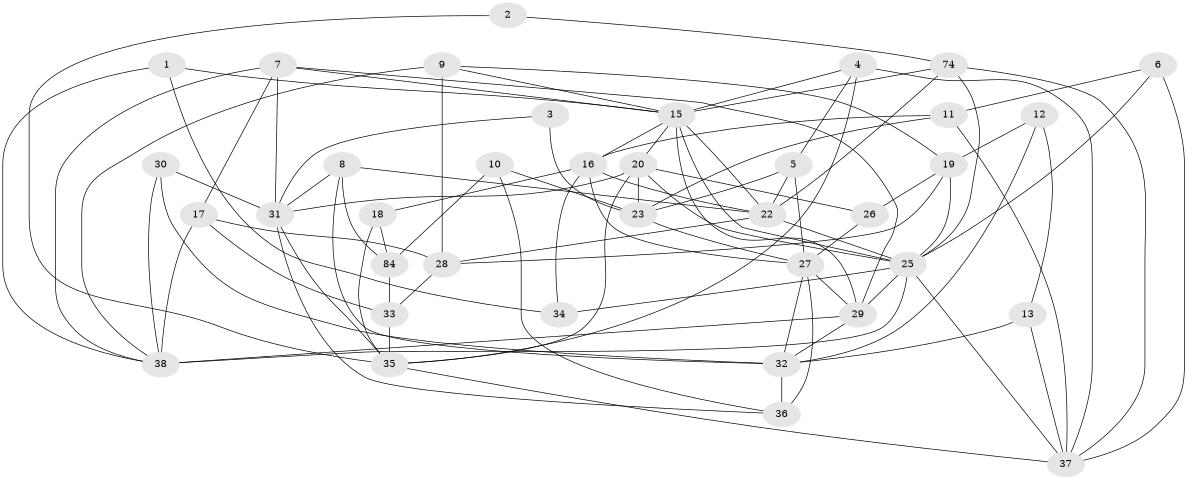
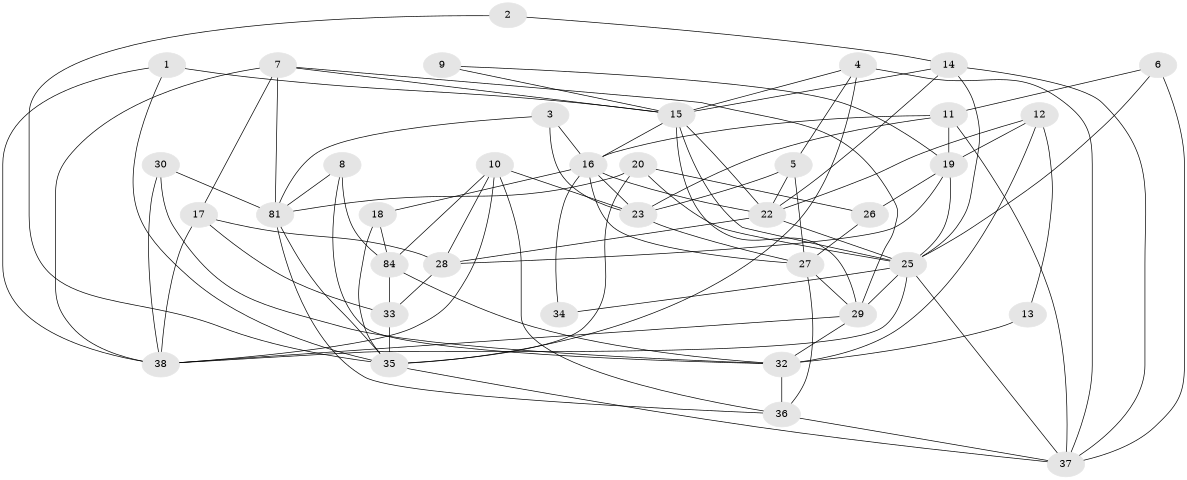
node "74": label "74" -> "14"
edge "15" -- "20": removed
edge "11" -- "19": added
edge "3" -- "16": added
edge "9" -- "38": now "10" -- "38"
edge "9" -- "28": now "10" -- "28"
edge "8" -- "22": now "12" -- "22"
edge "20" -- "23": now "16" -- "23"
node "31": label "31" -> "81"
edge "1" -- "34": now "1" -- "35"
edge "27" -- "32": now "84" -- "32"
edge "13" -- "37": now "36" -- "37"
